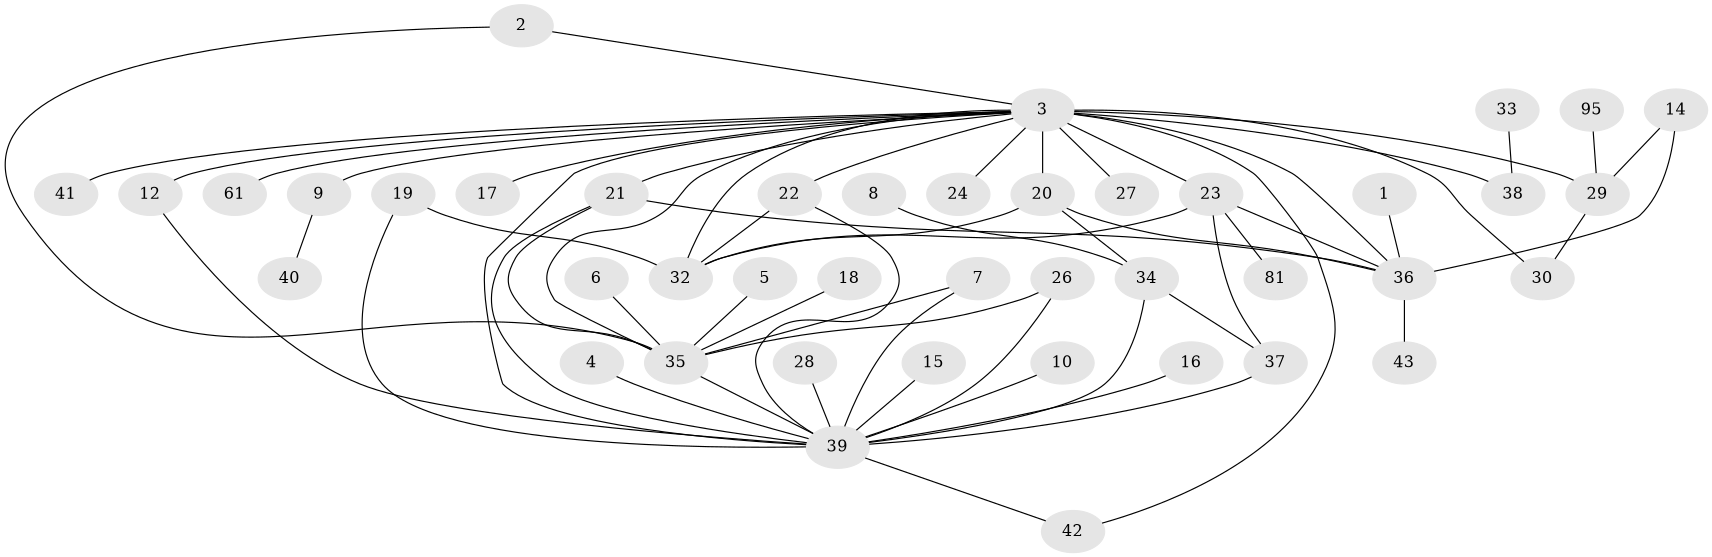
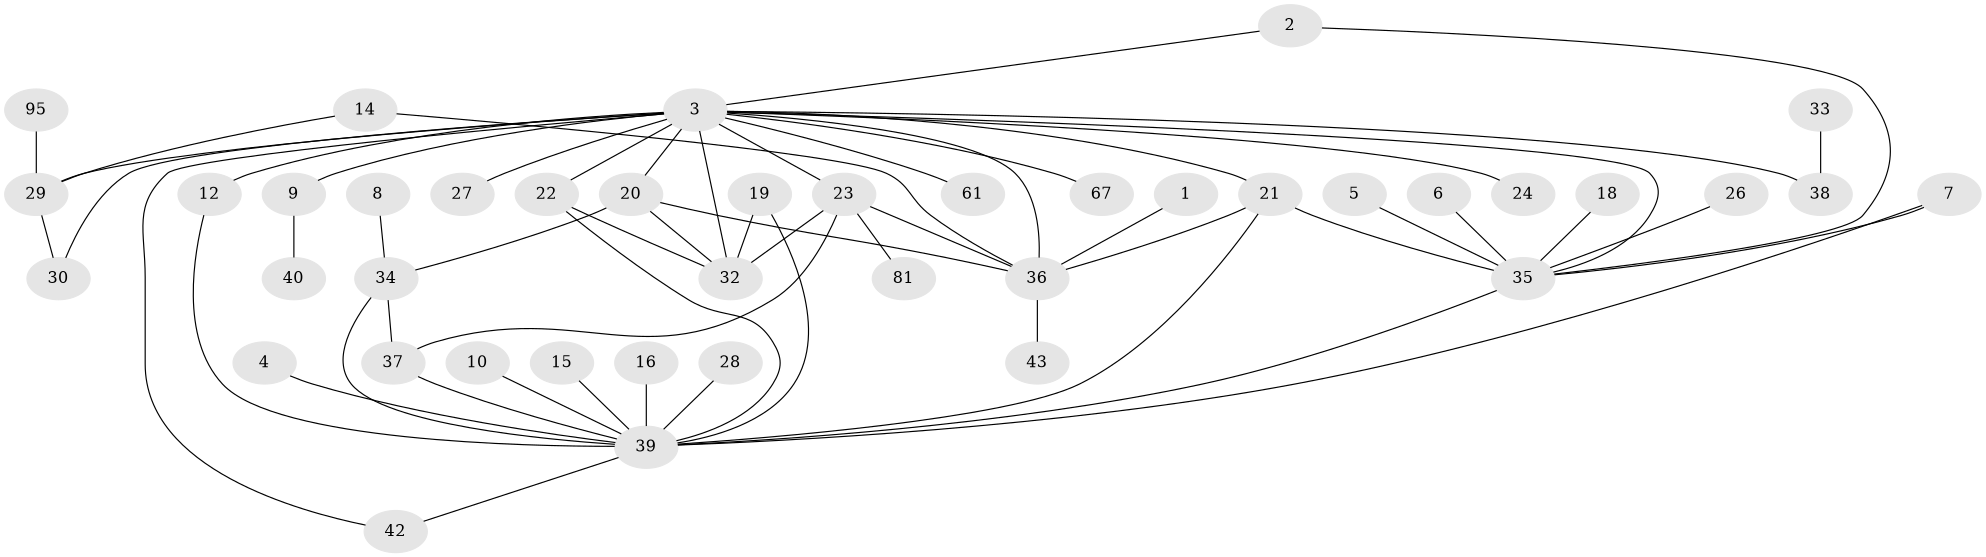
node "41": removed
node "17": label "17" -> "67"
edge "3" -- "39": removed
edge "26" -- "39": removed
